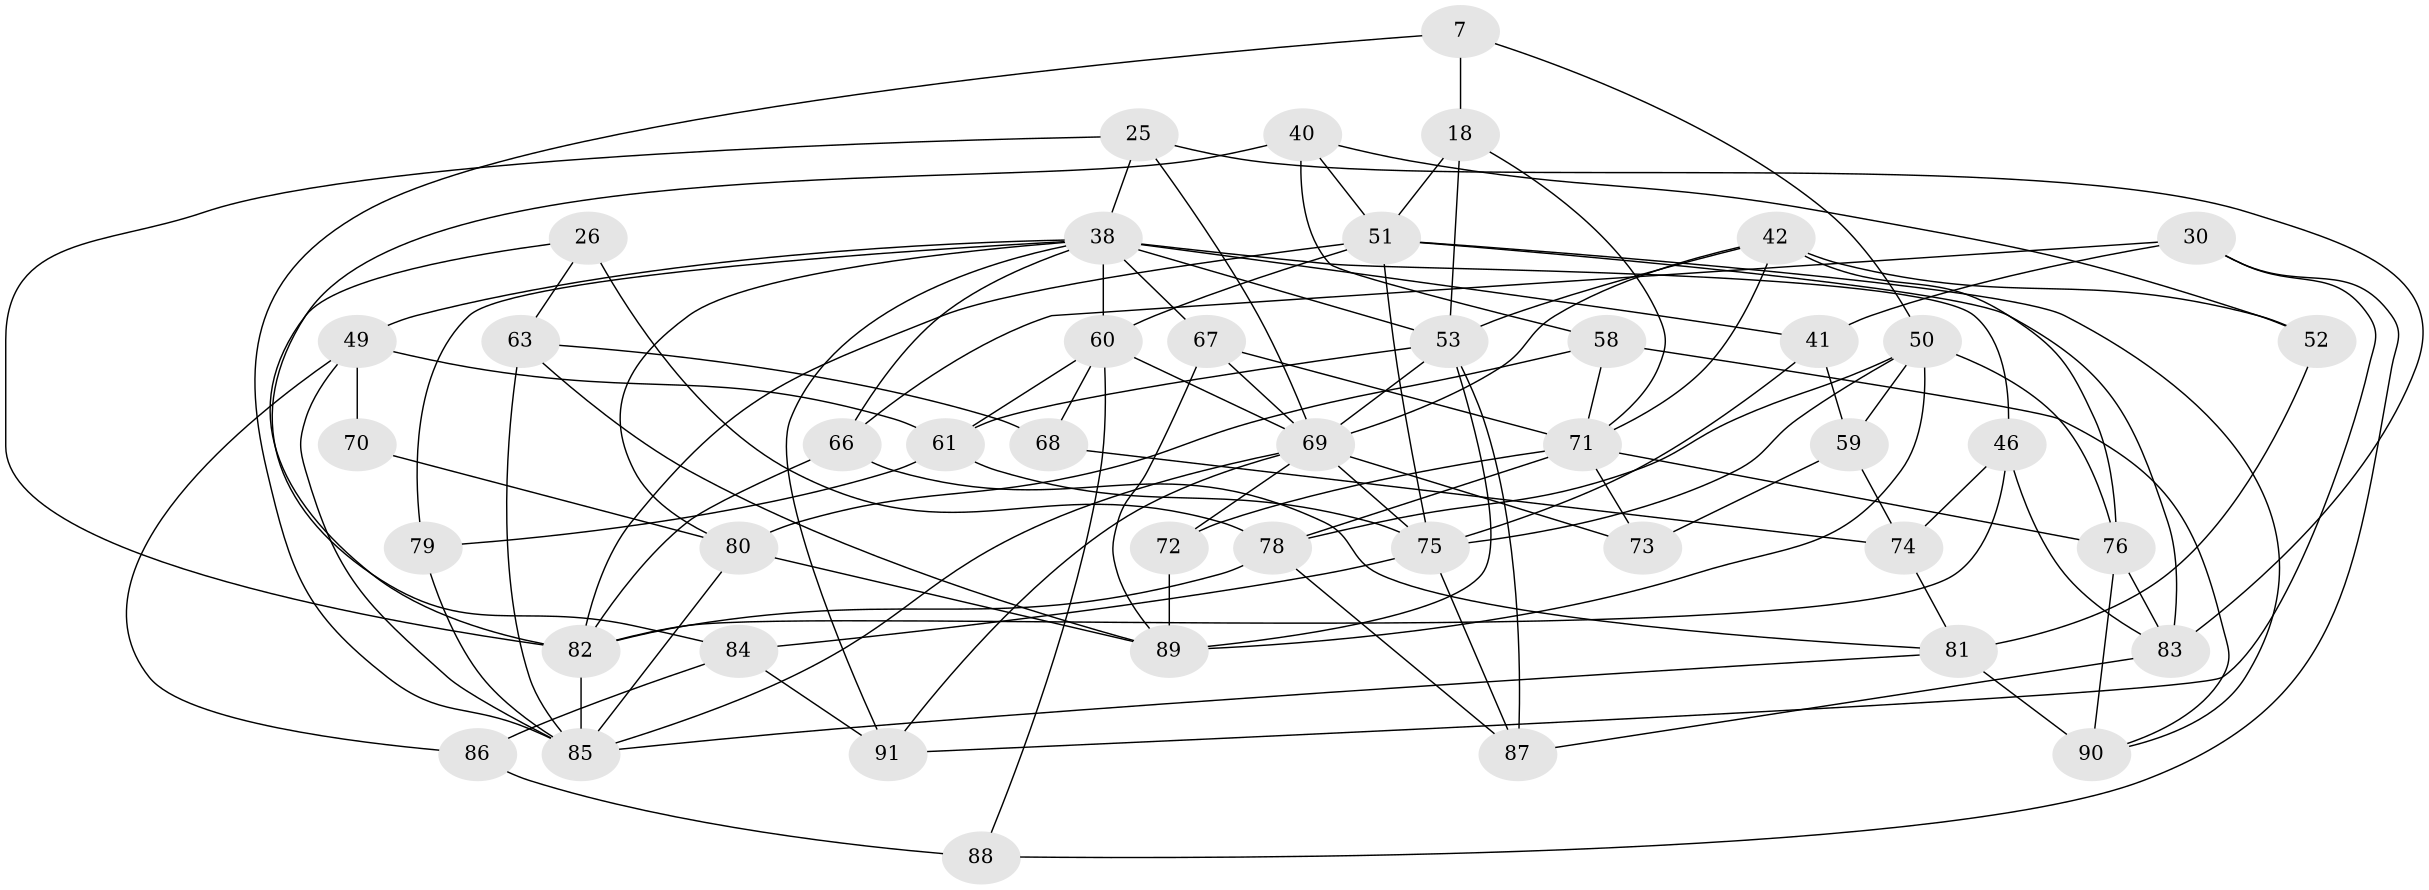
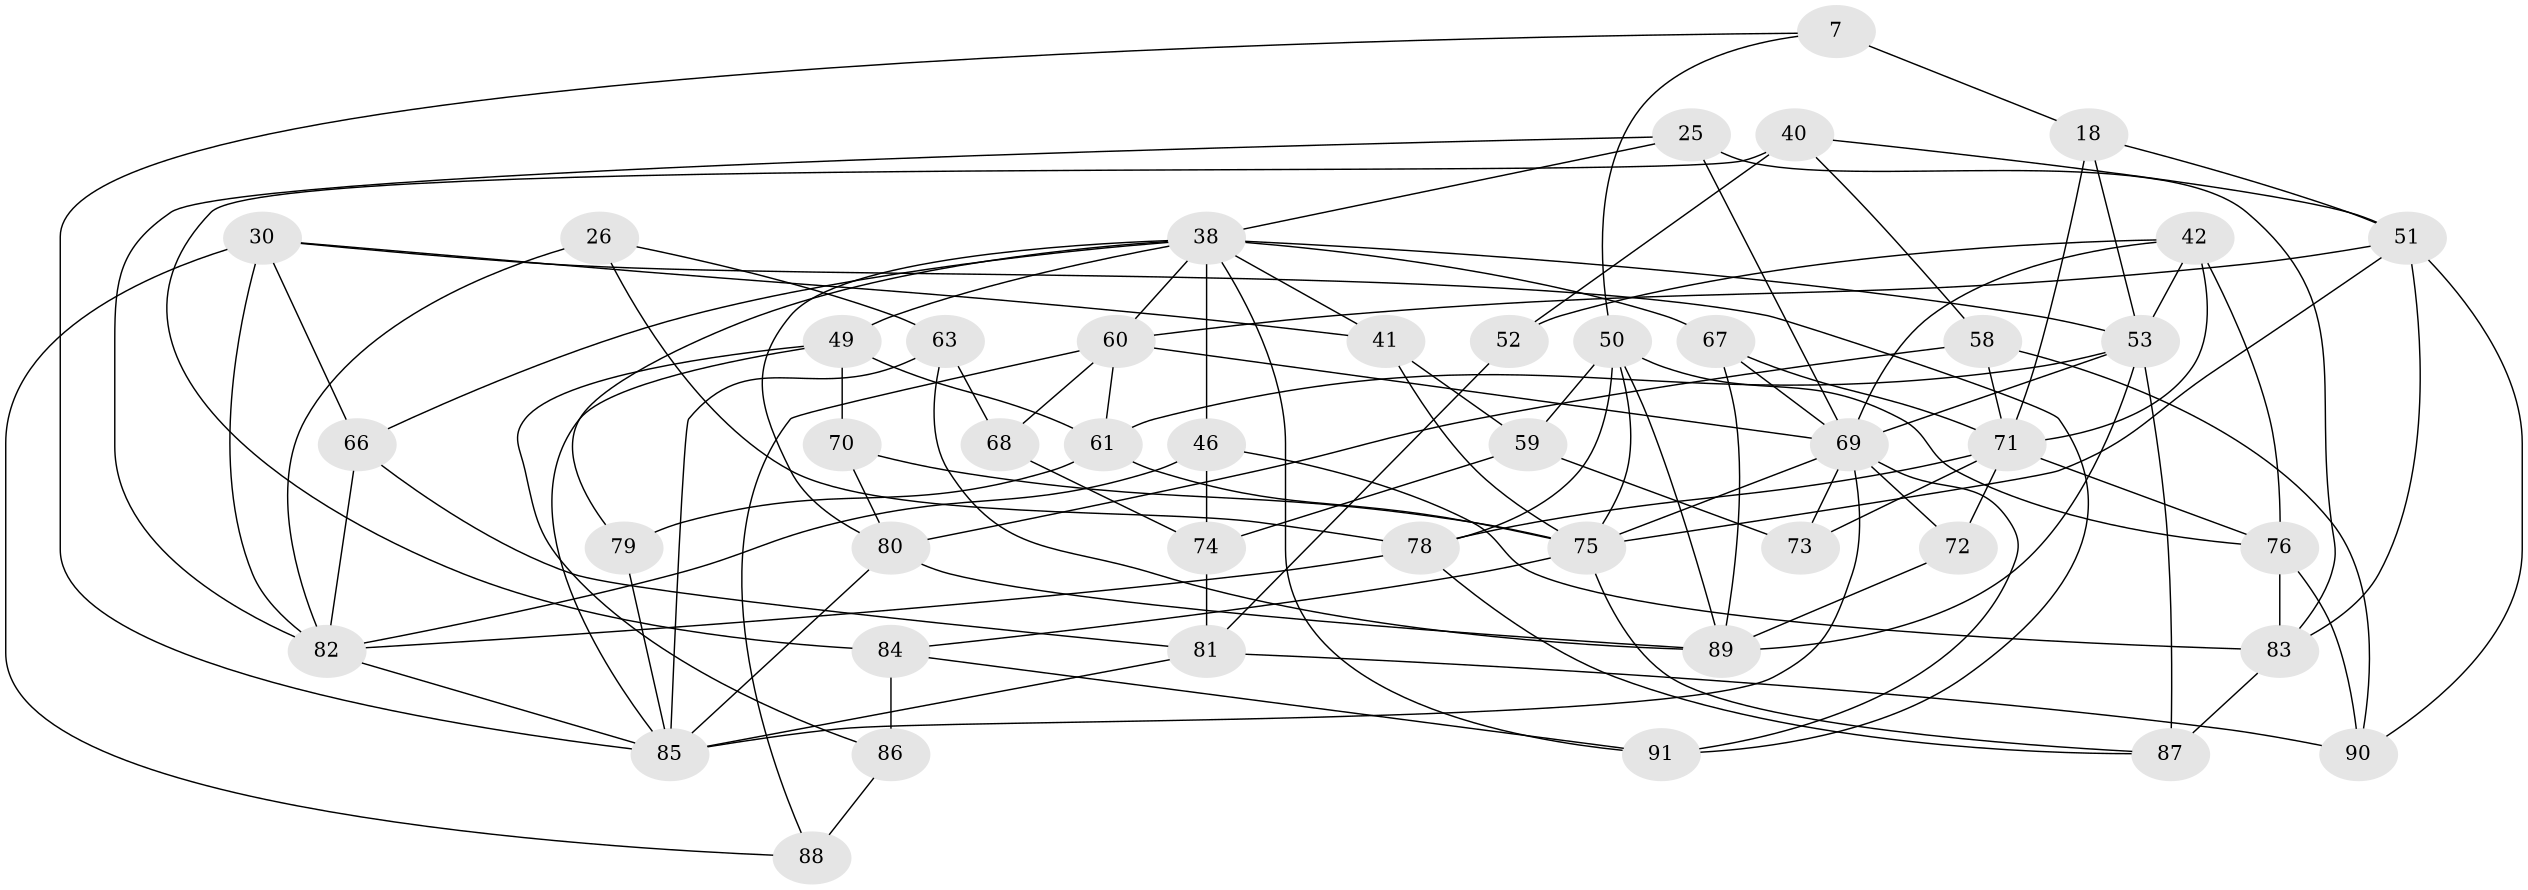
edge "51" -- "82": now "30" -- "82"
edge "70" -- "75": added
